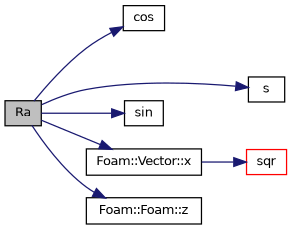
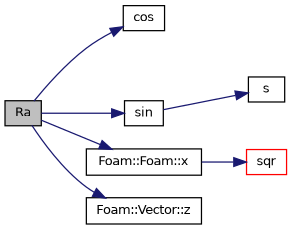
edge "Ra" -> "s": now "sin" -> "s"
node "Foam::Vector::x": label "Foam::Vector::x" -> "Foam::Foam::x"
node "Foam::Foam::z": label "Foam::Foam::z" -> "Foam::Vector::z"
